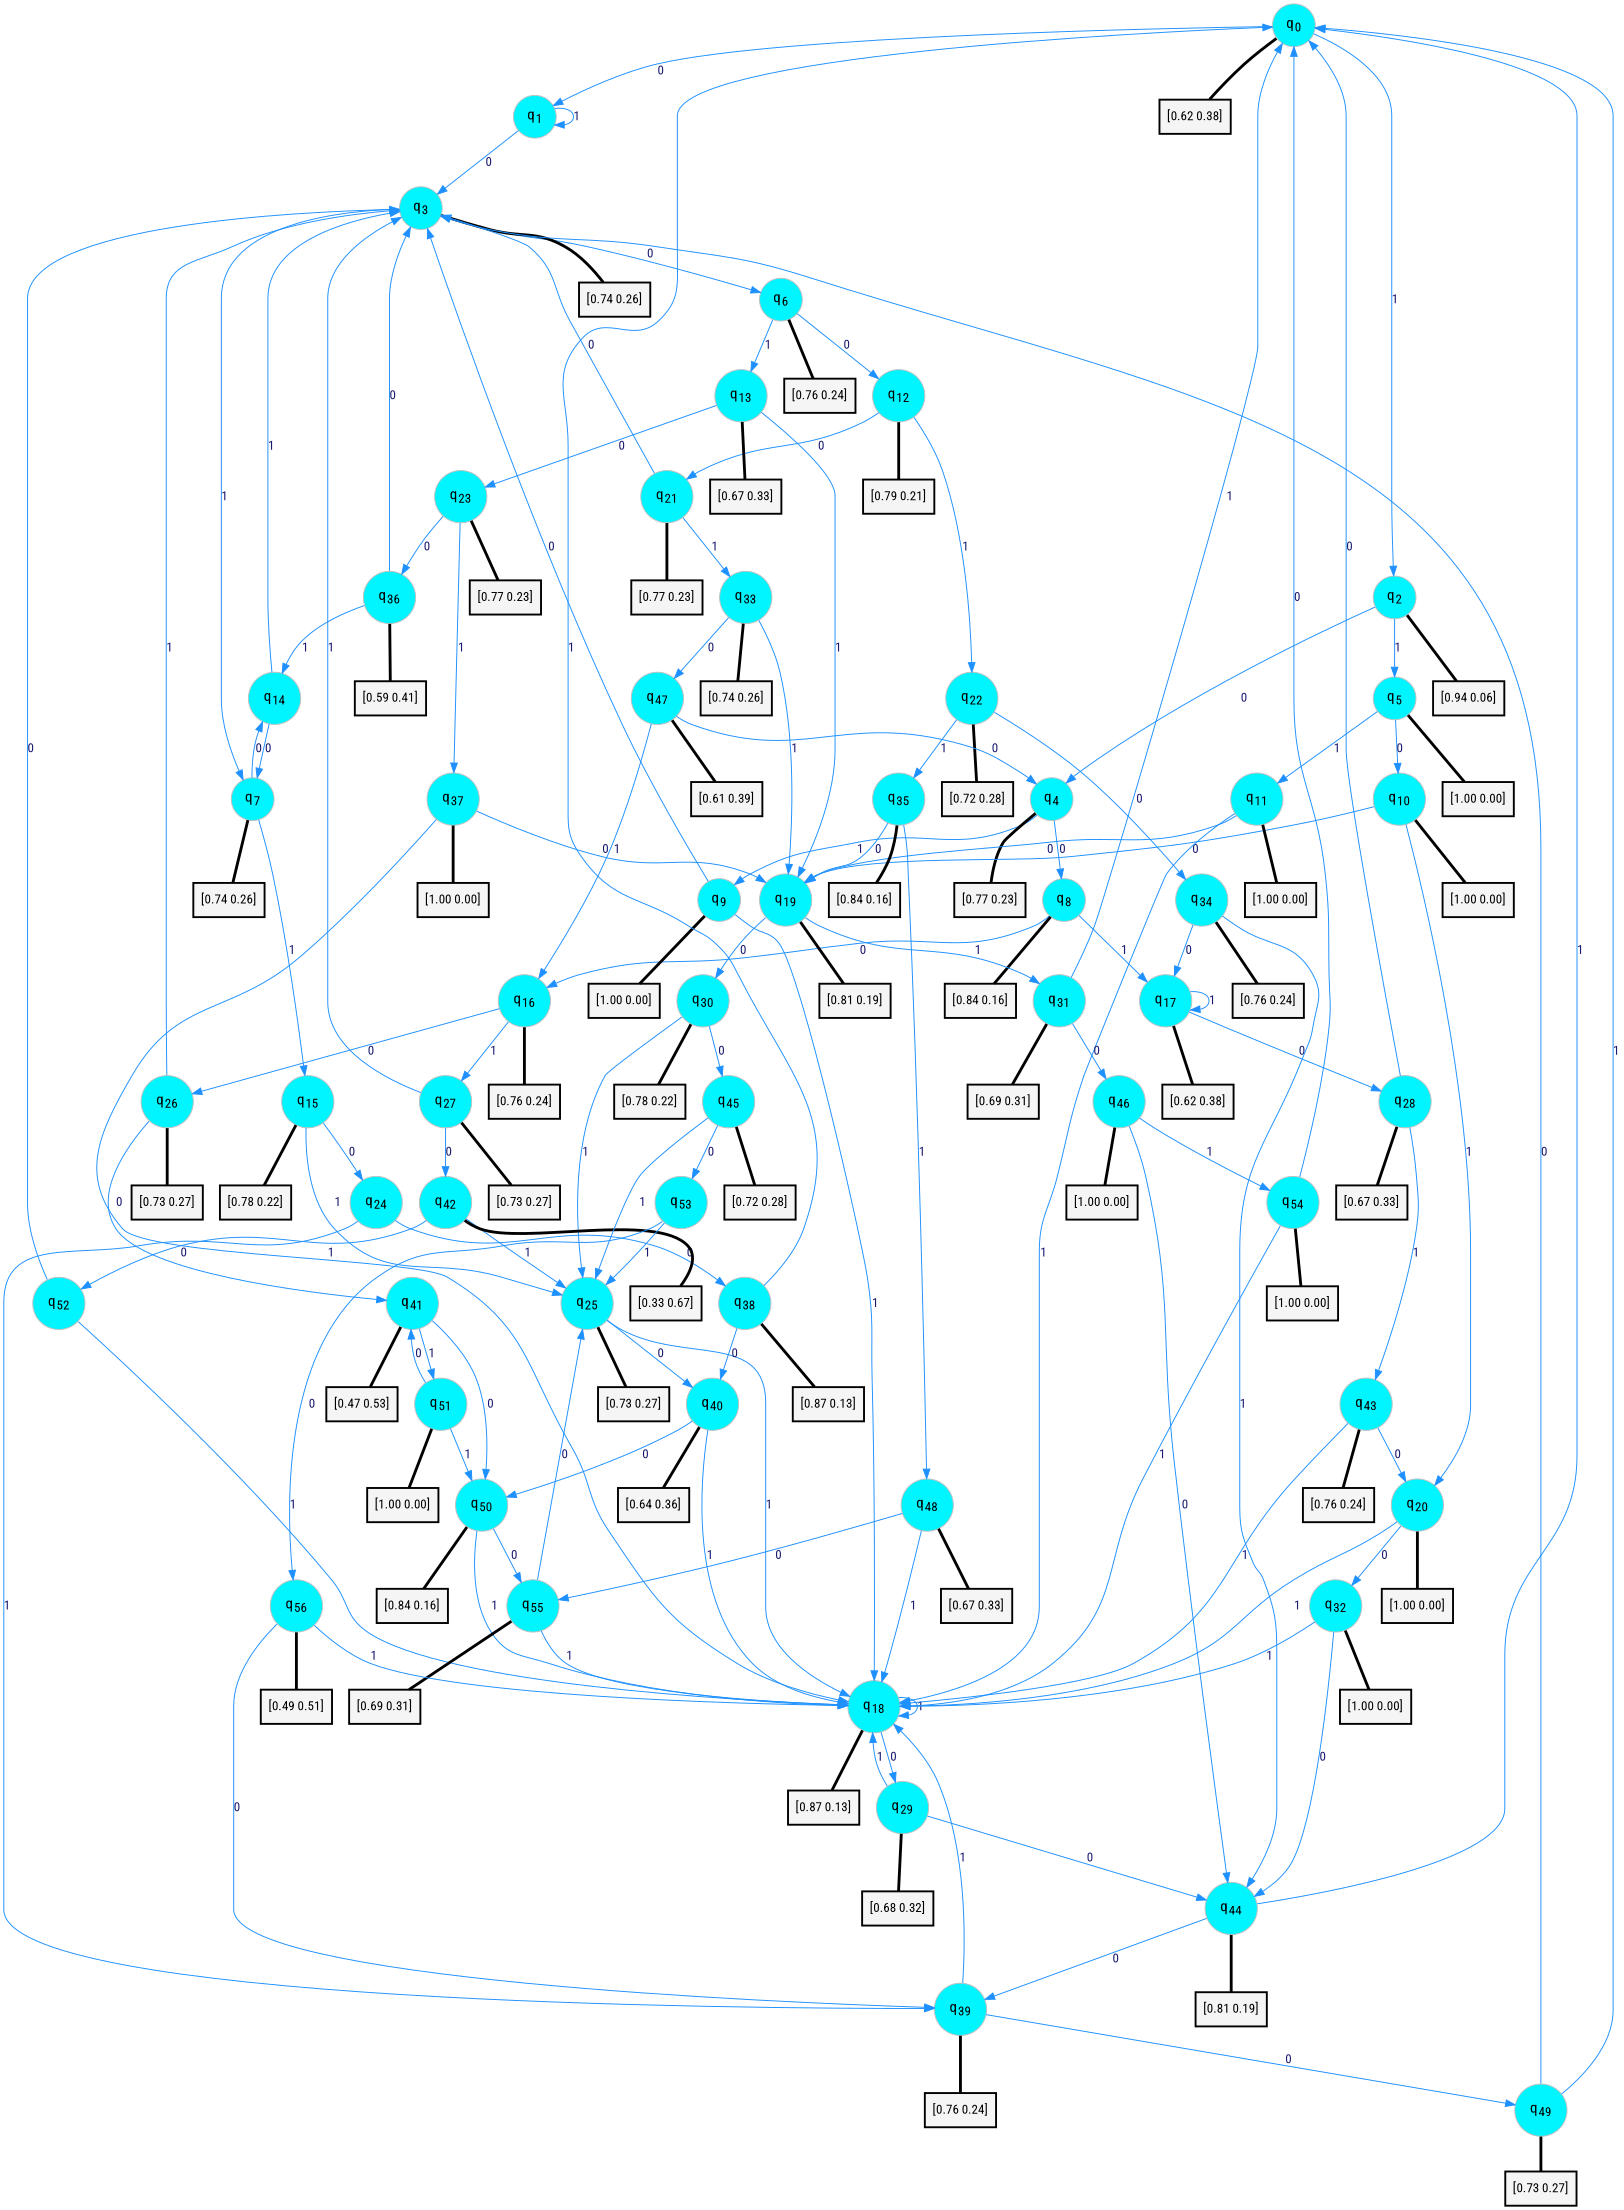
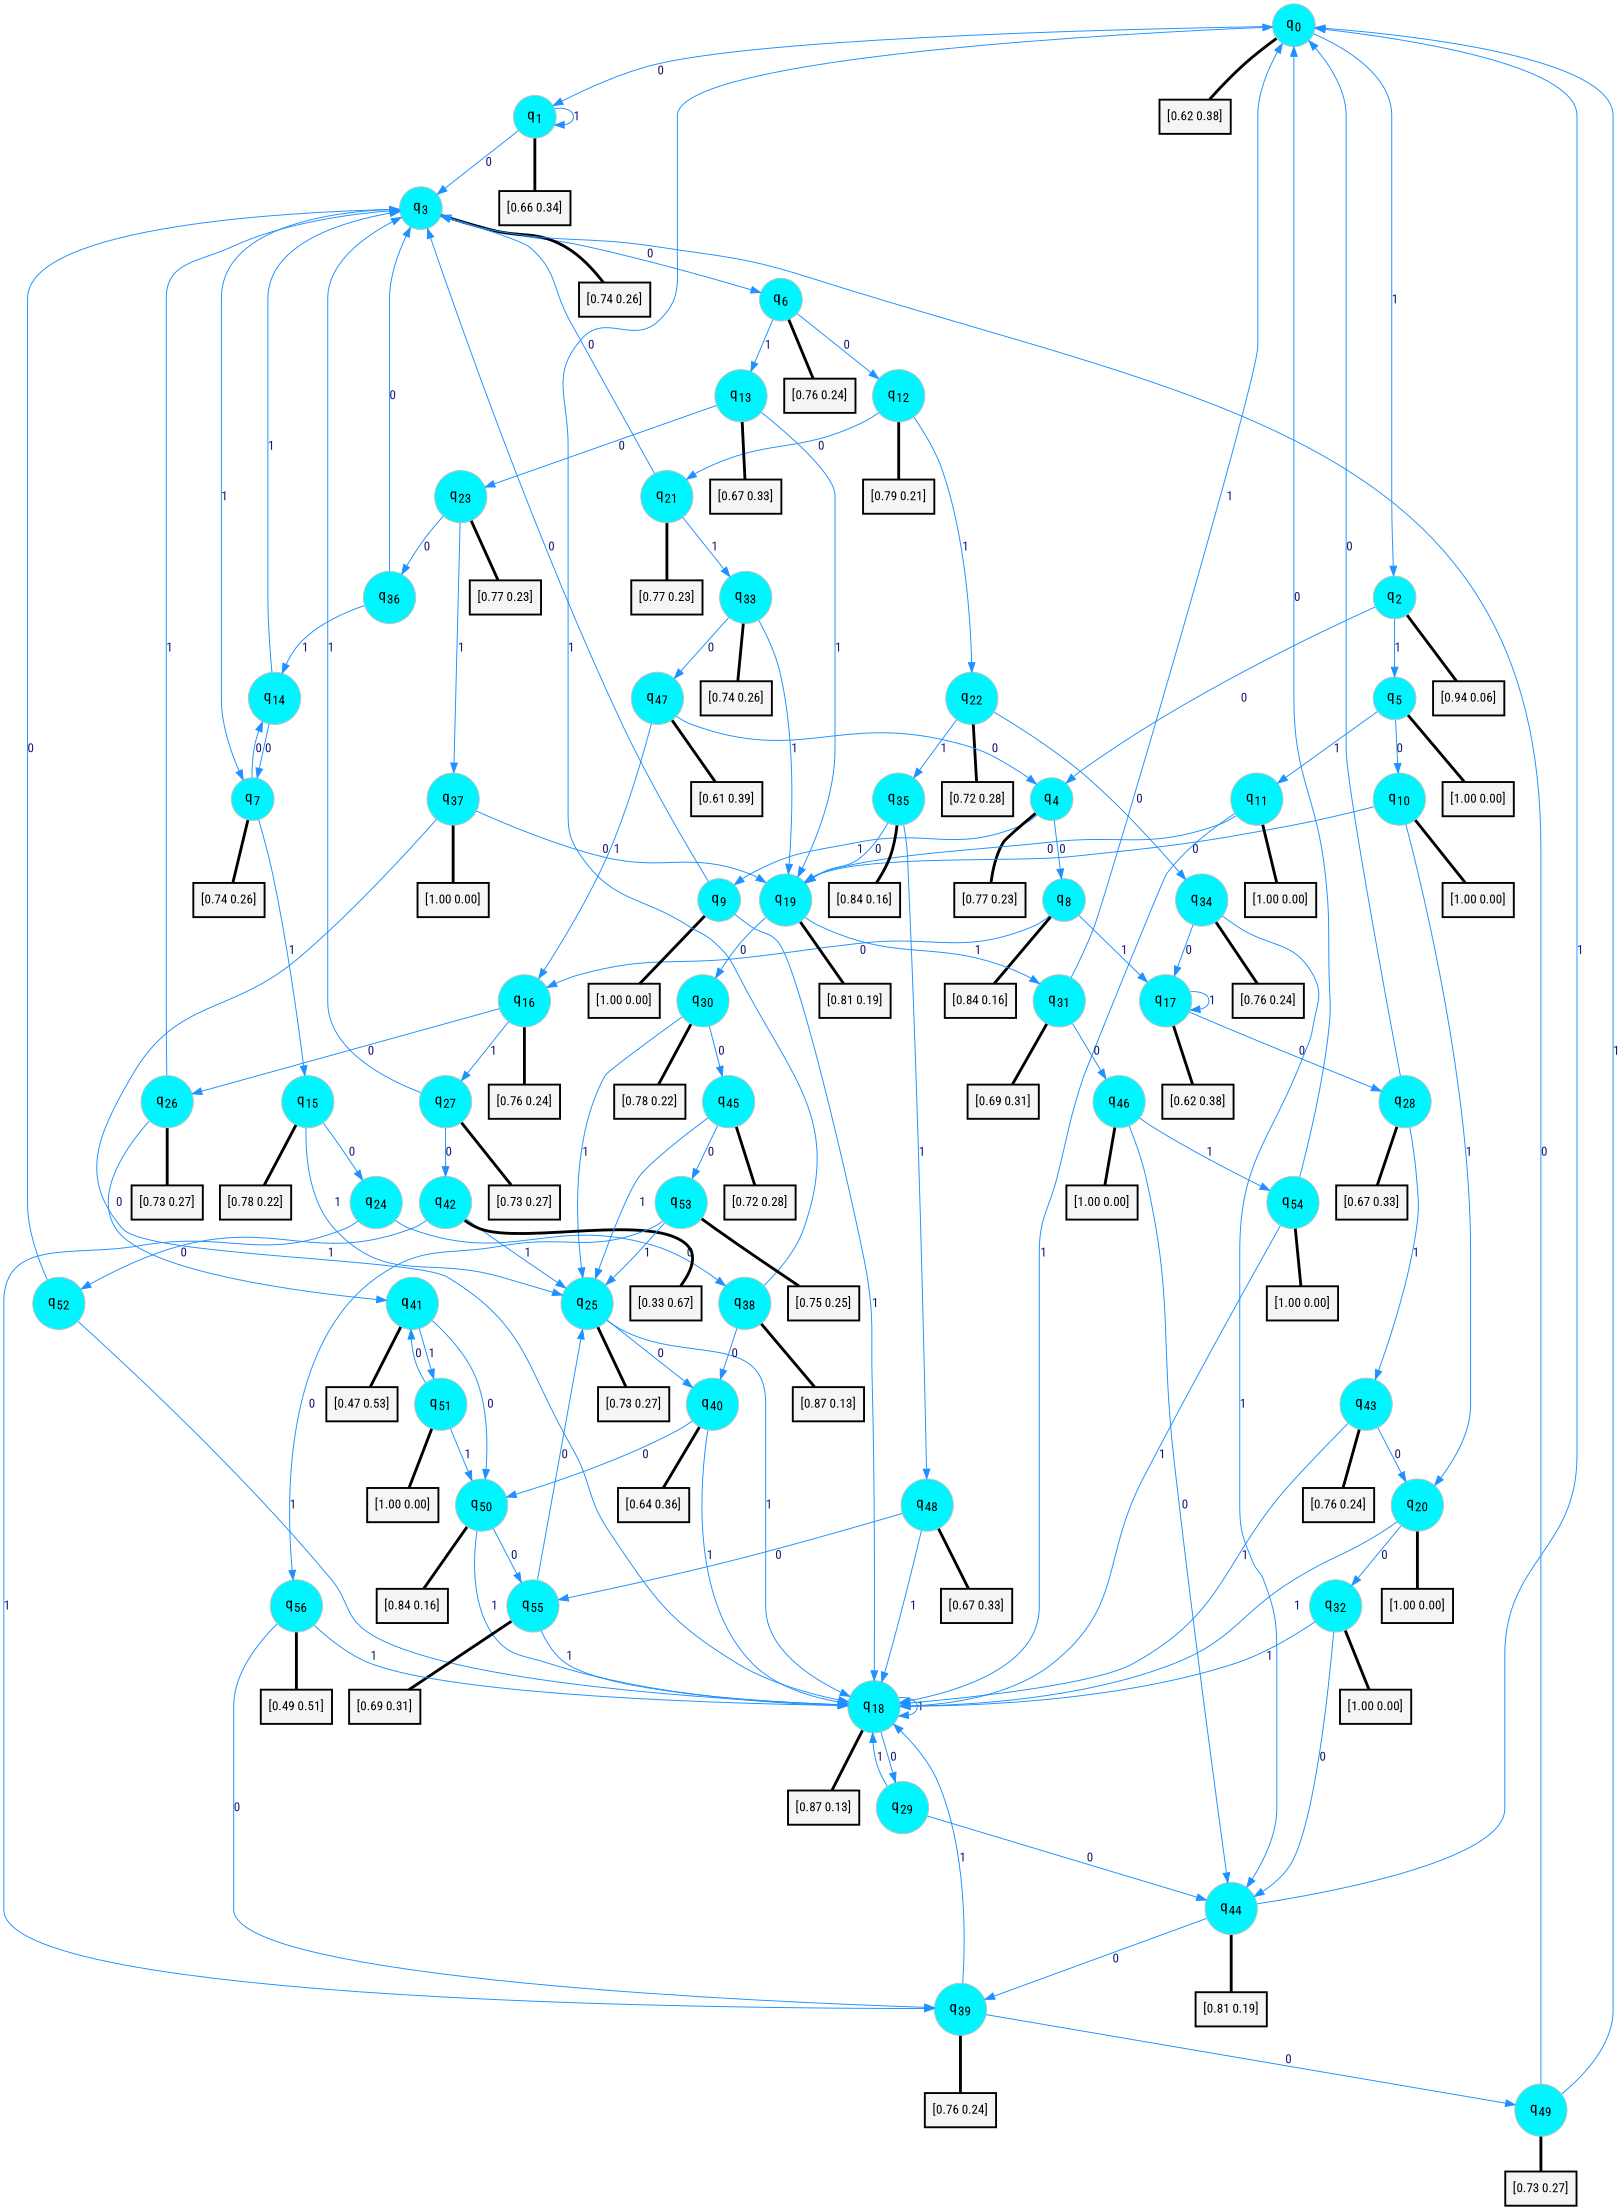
node "[0.66 0.34]": added
node "[0.59 0.41]": removed
node "[0.75 0.25]": added
node "[0.68 0.32]": removed
